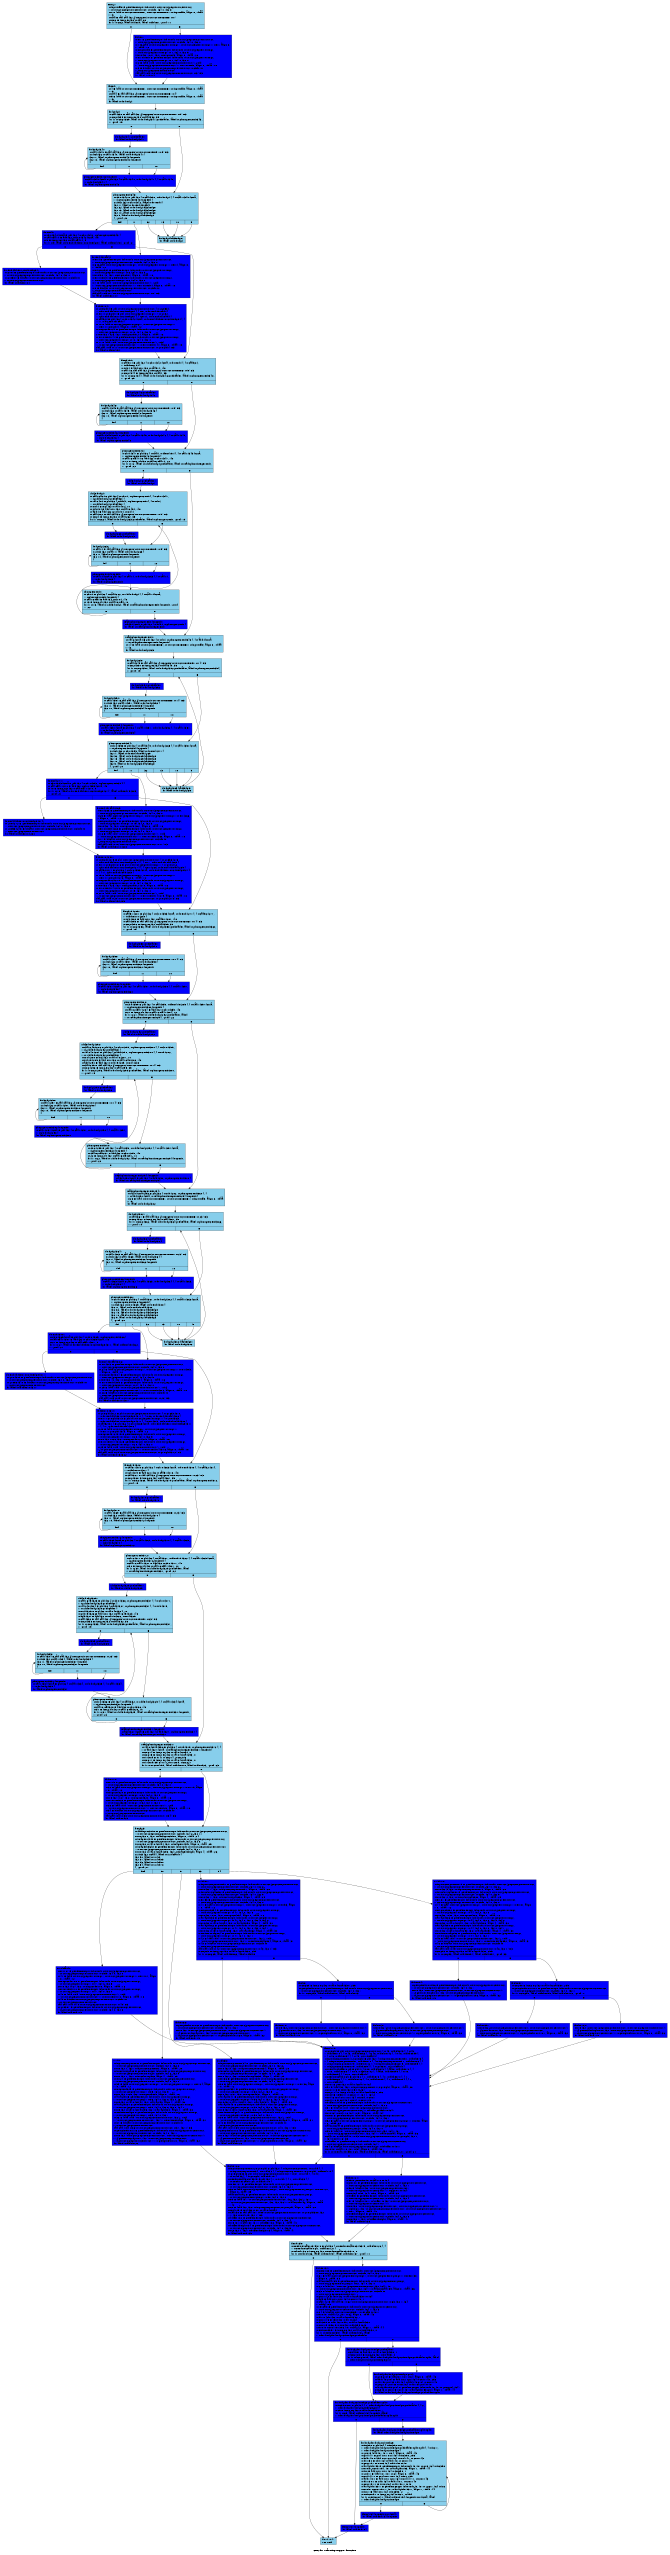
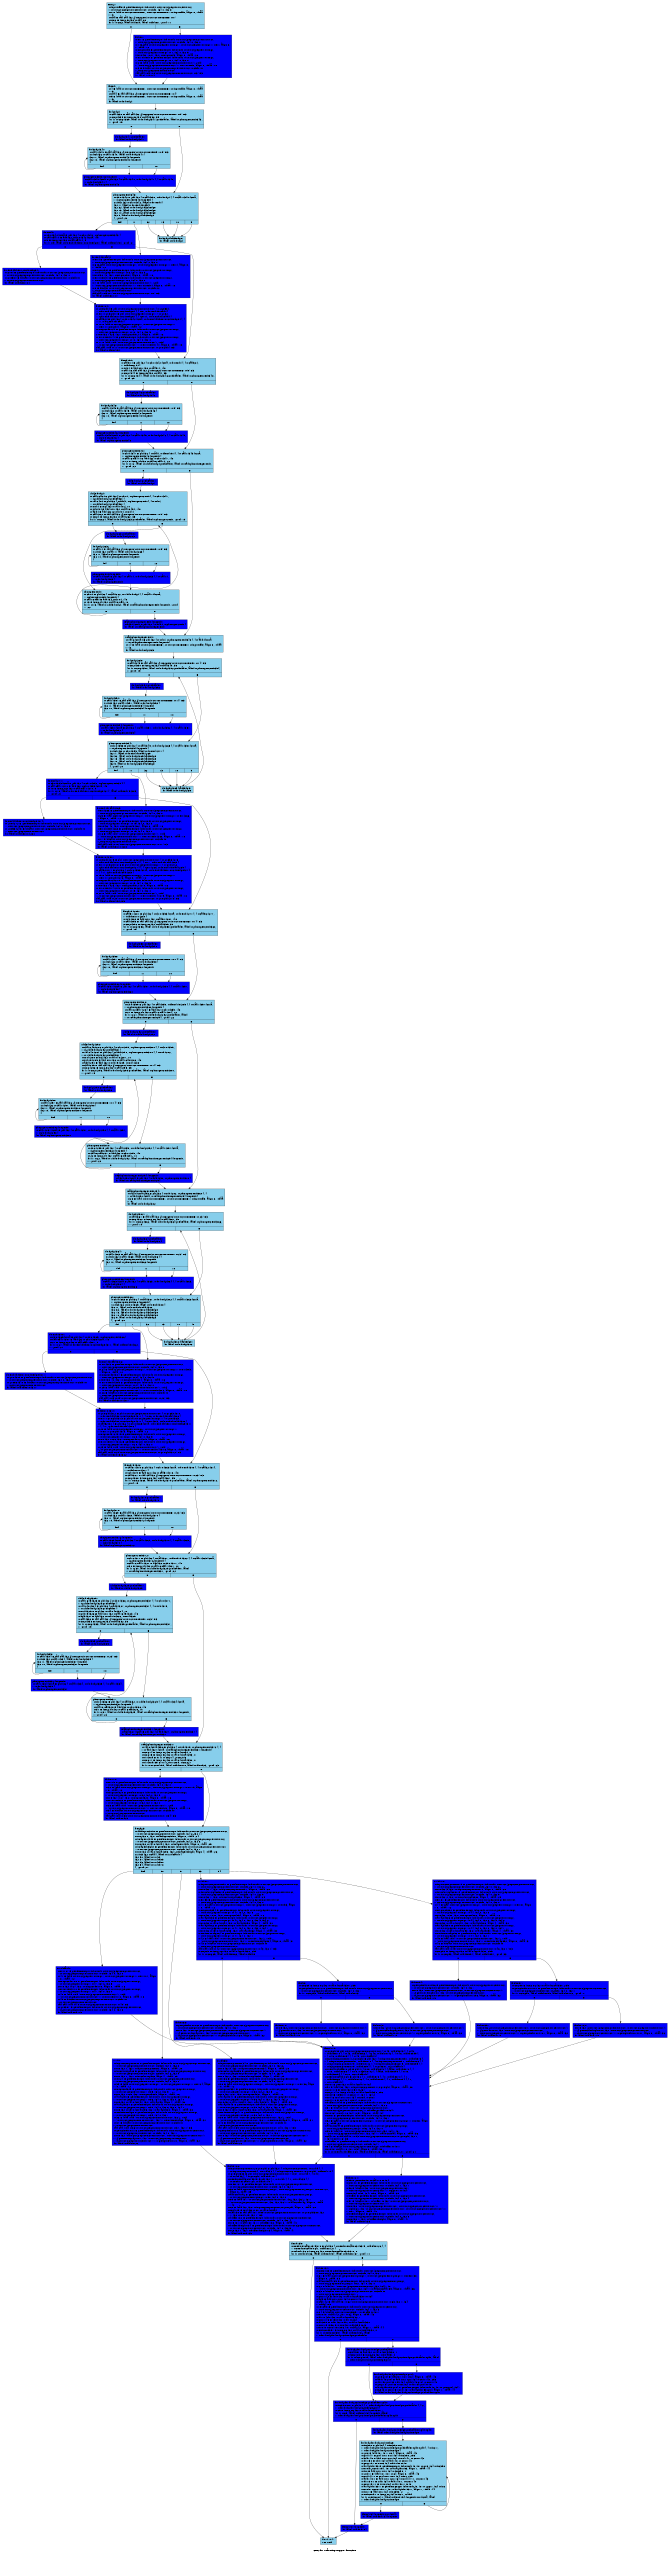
edge "while.body.i:" -> "do.body.i263:": now "while.body.i:" -> "pbm_getc.exit:"
